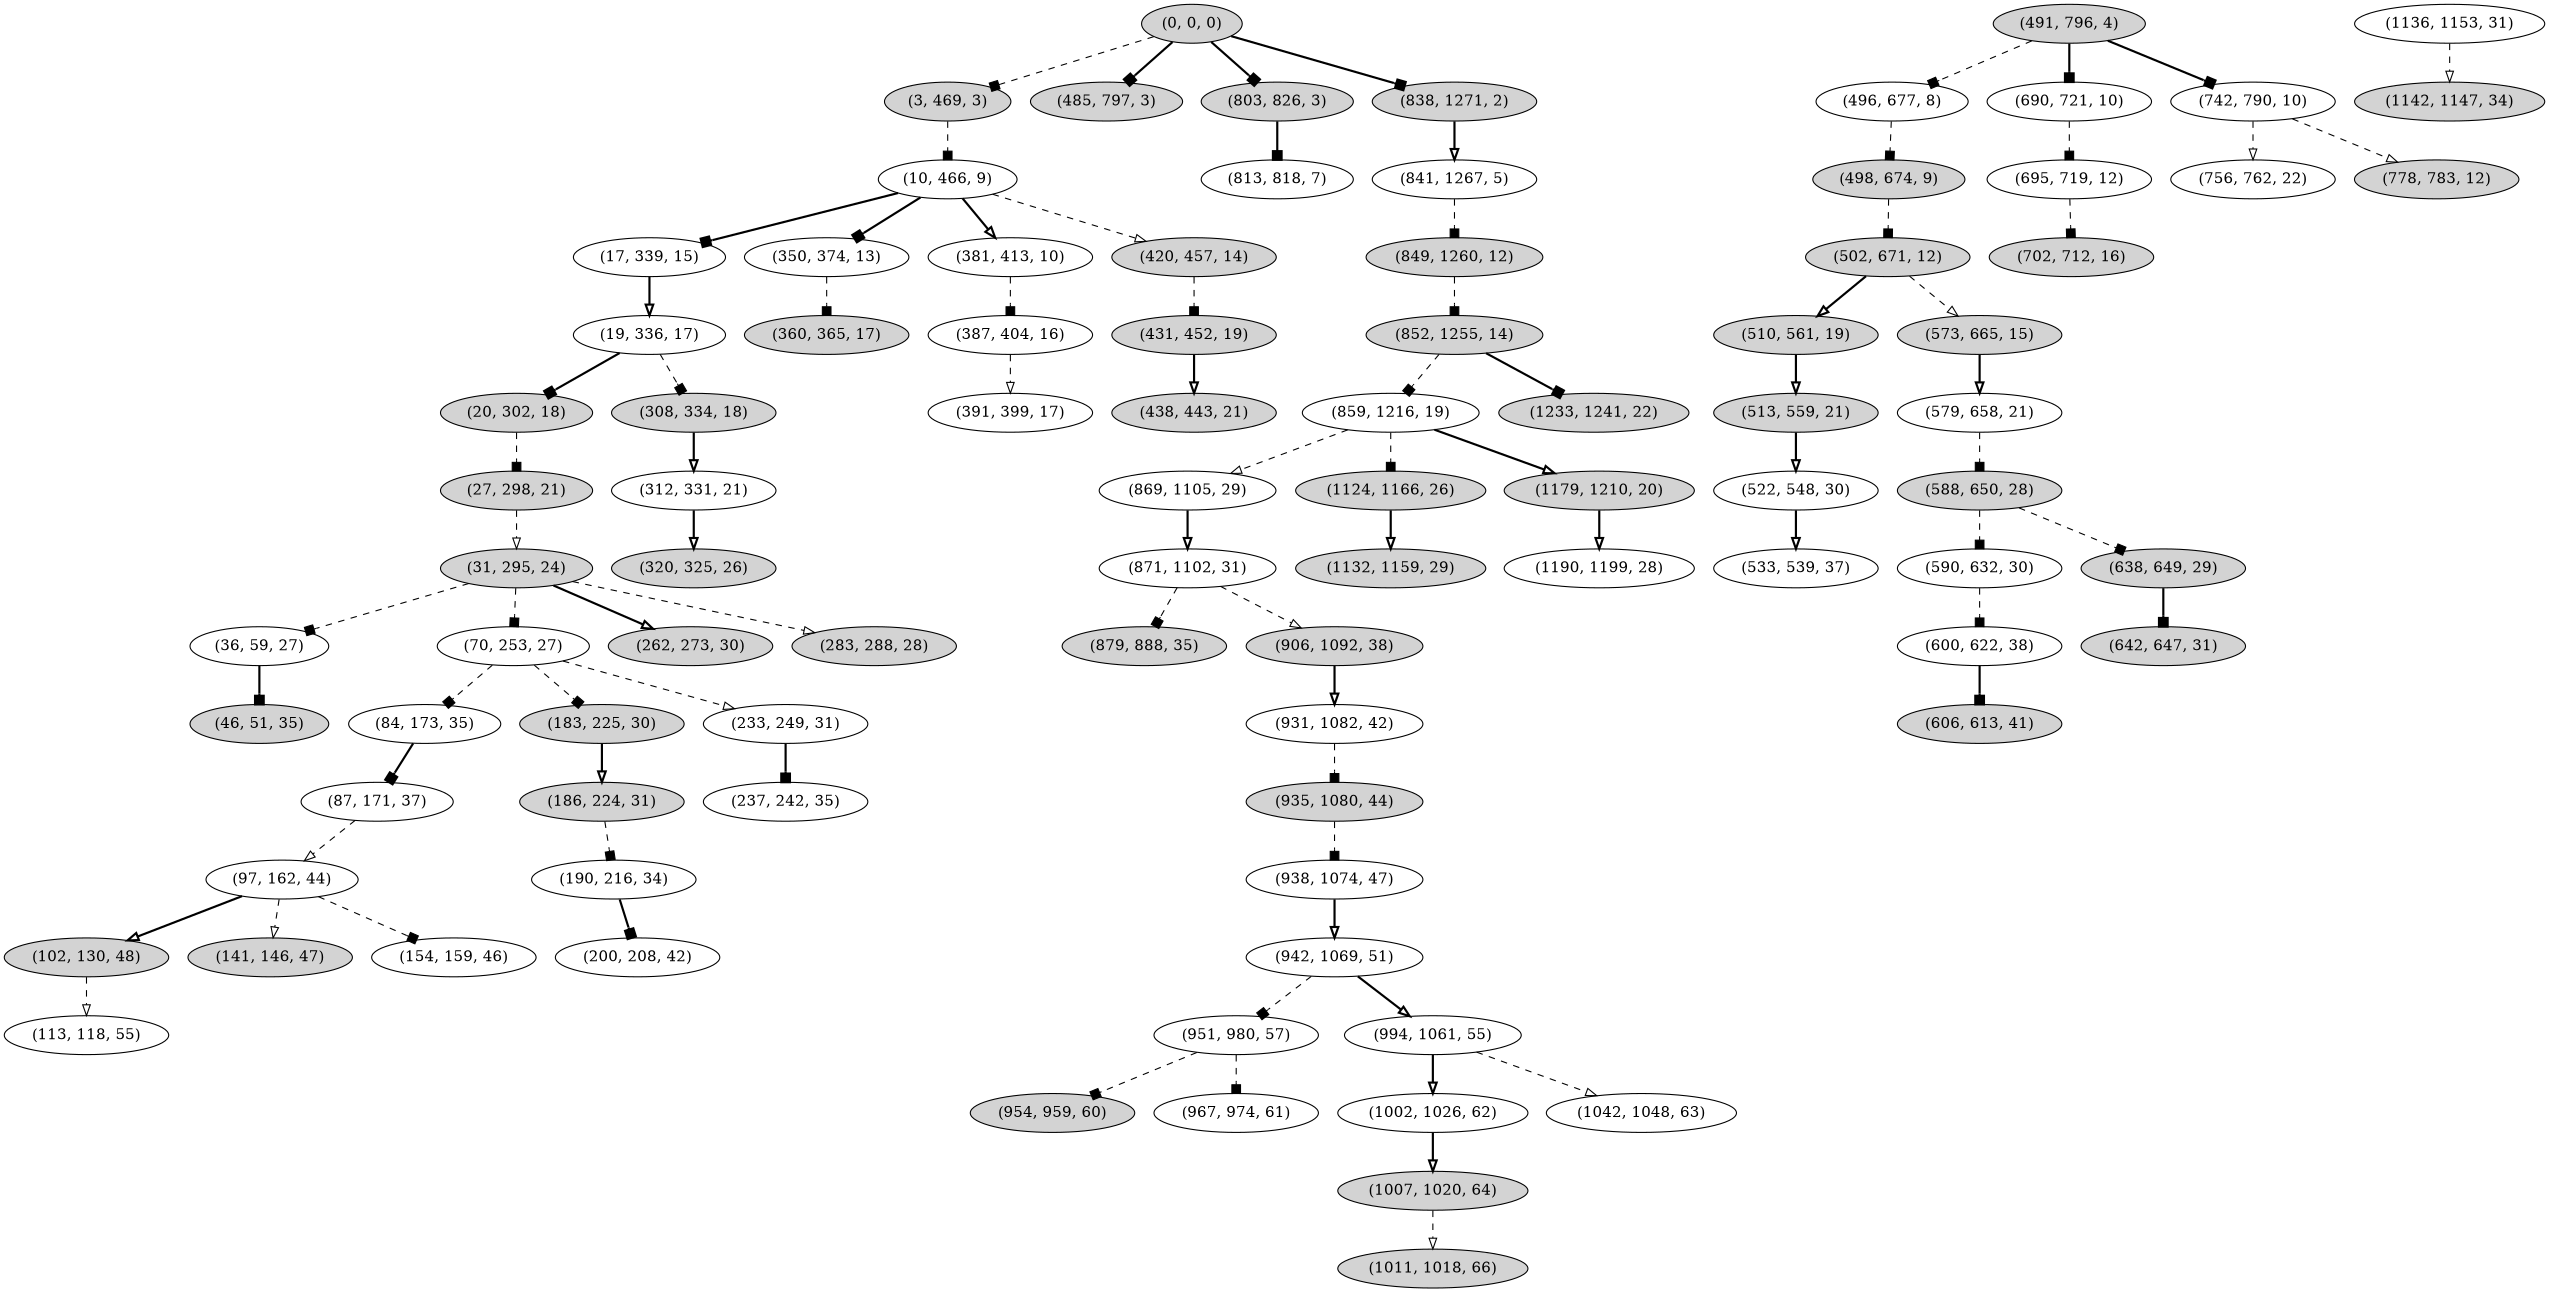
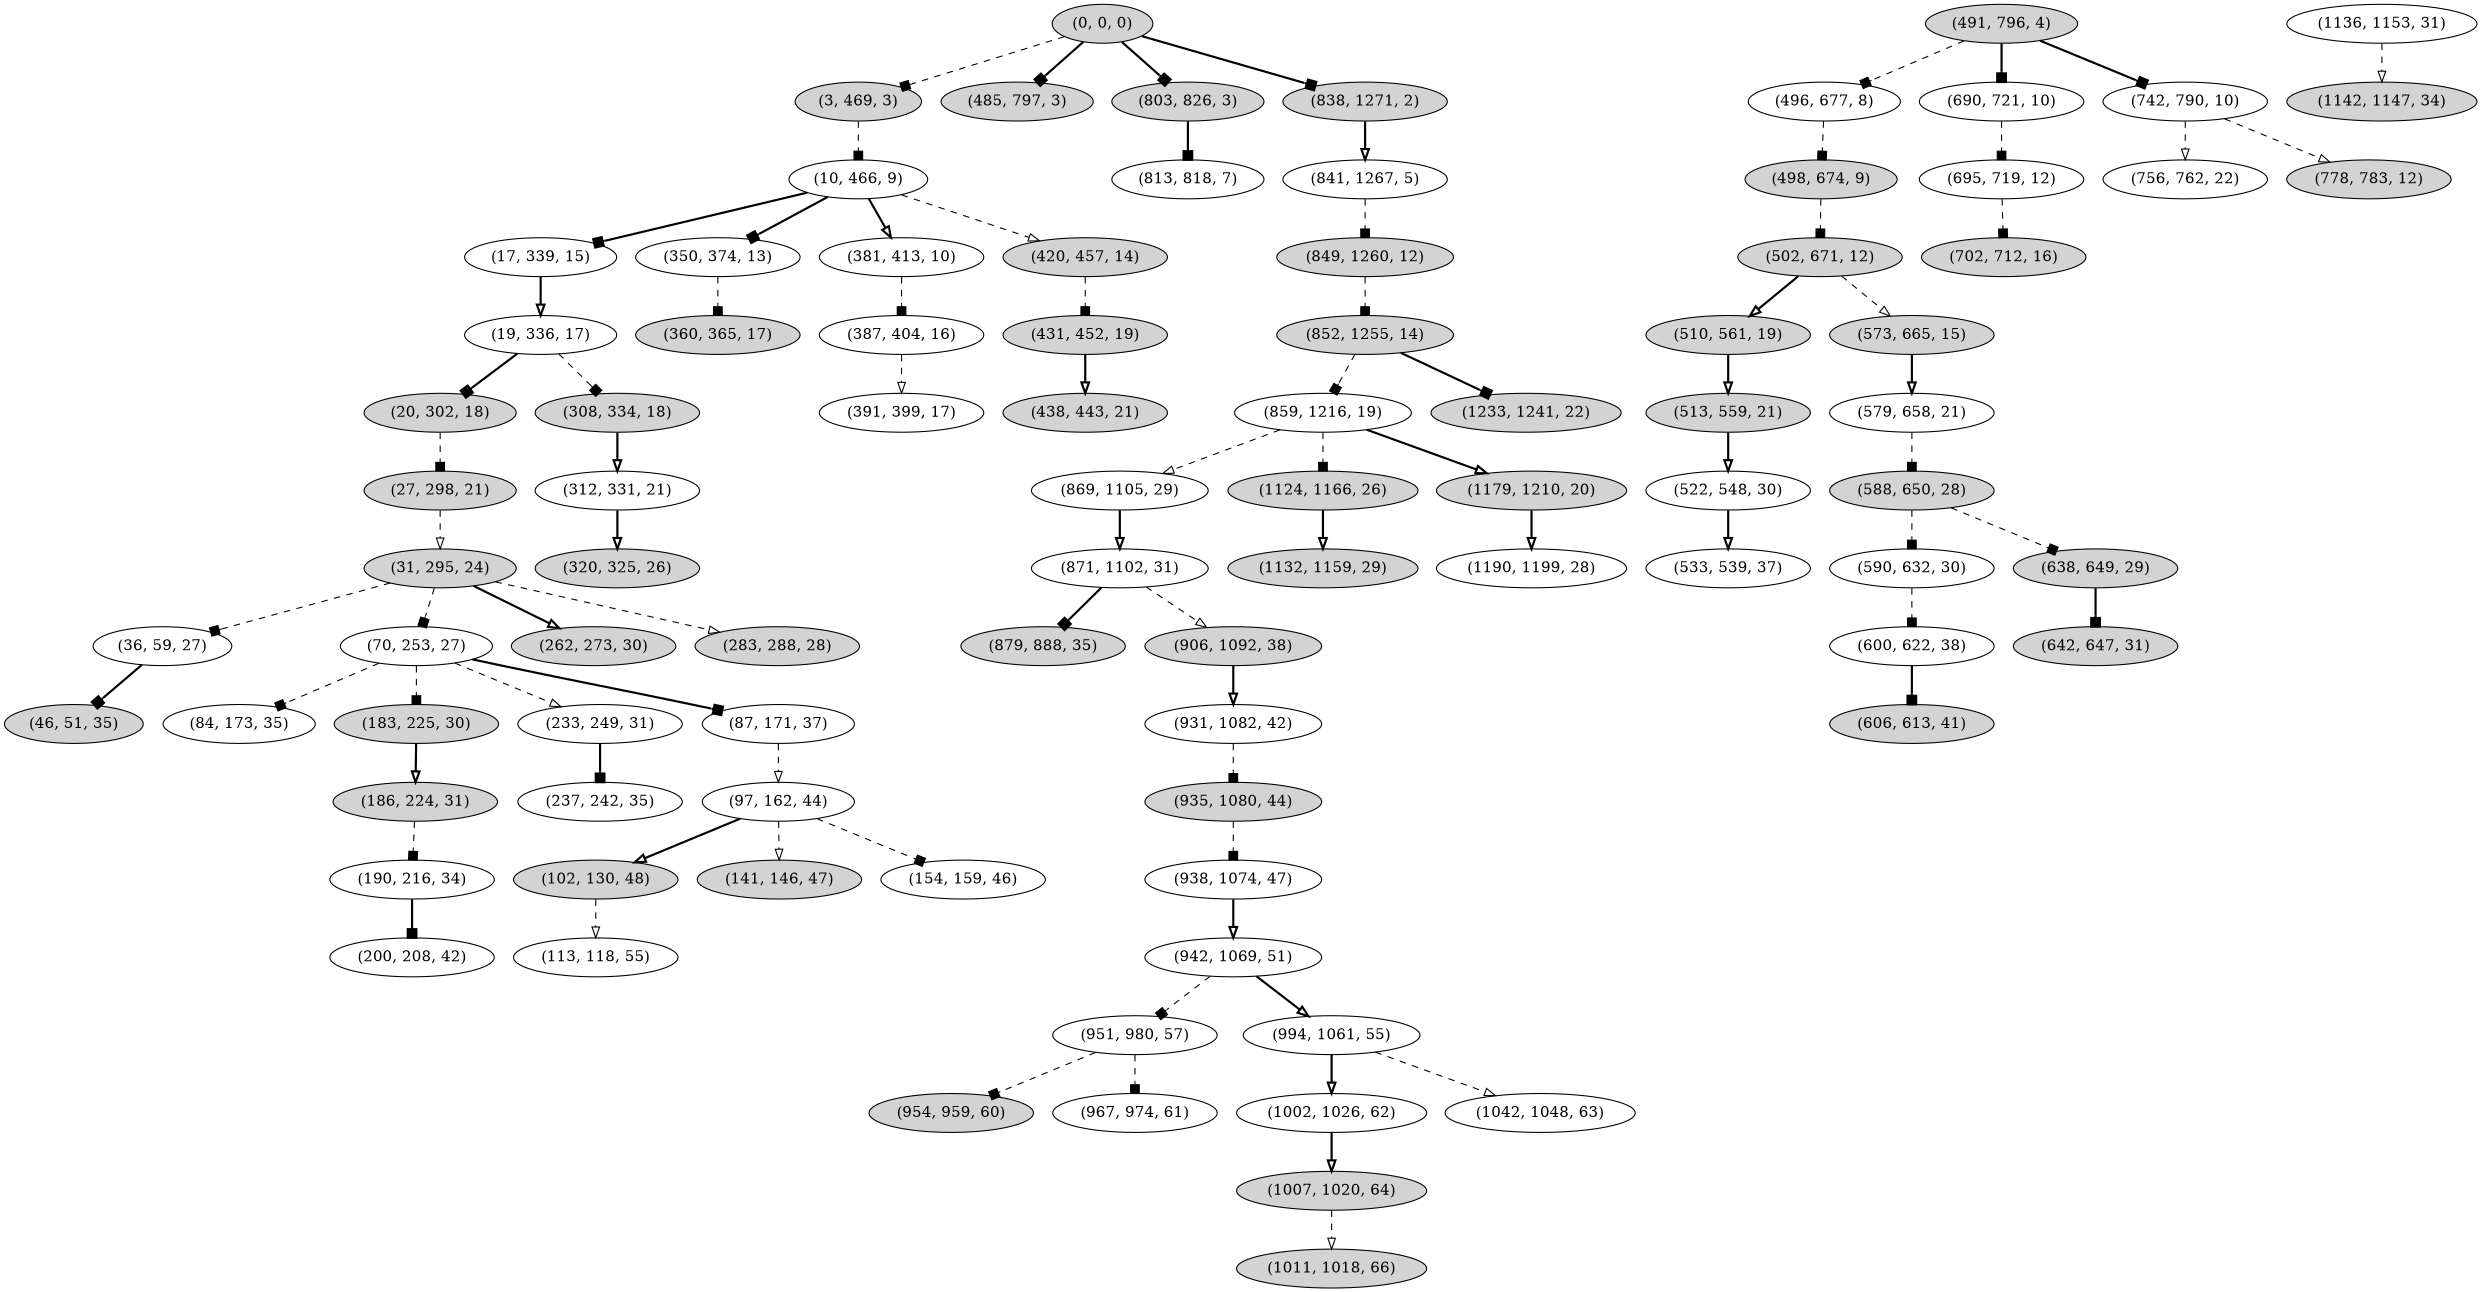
edge "(871, 1102, 31)" -> "(879, 888, 35)": style dashed -> bold
edge "(84, 173, 35)" -> "(87, 171, 37)": now "(70, 253, 27)" -> "(87, 171, 37)"
